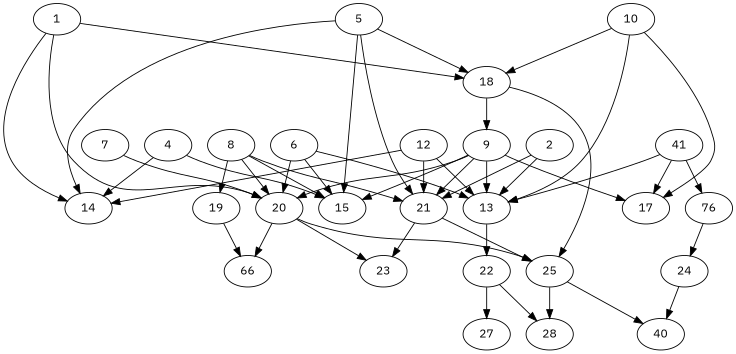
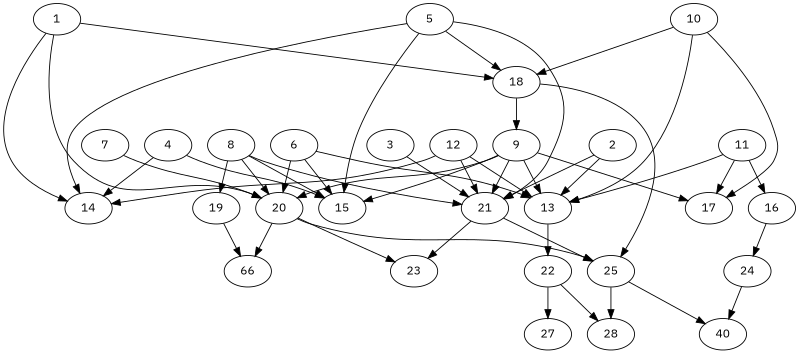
node "3": added
node "41": label "41" -> "11"
node "76": label "76" -> "16"
